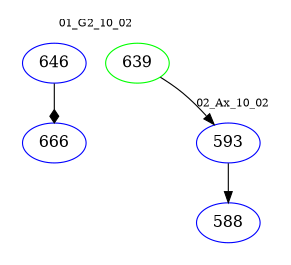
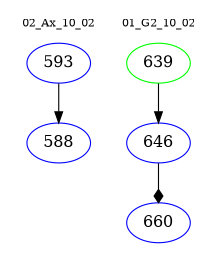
edge "639" -> "593": now "639" -> "646"
node "666": label "666" -> "660"
